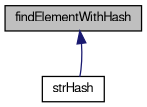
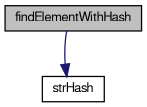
edge "strHash" -> "findElementWithHash": reversed
